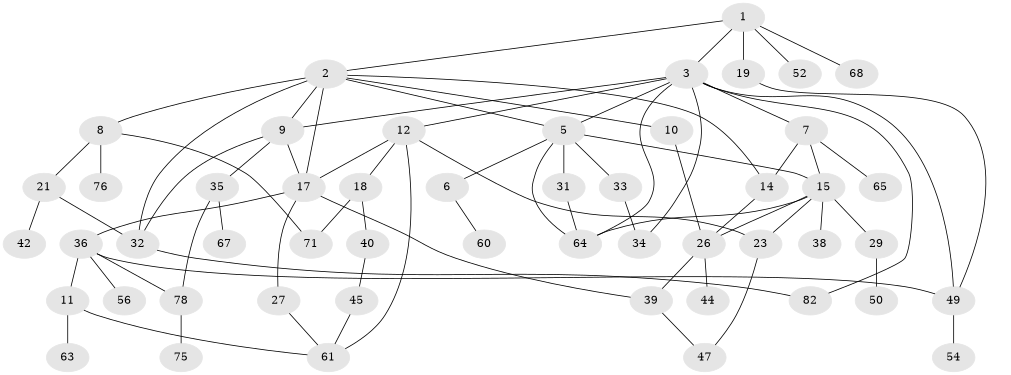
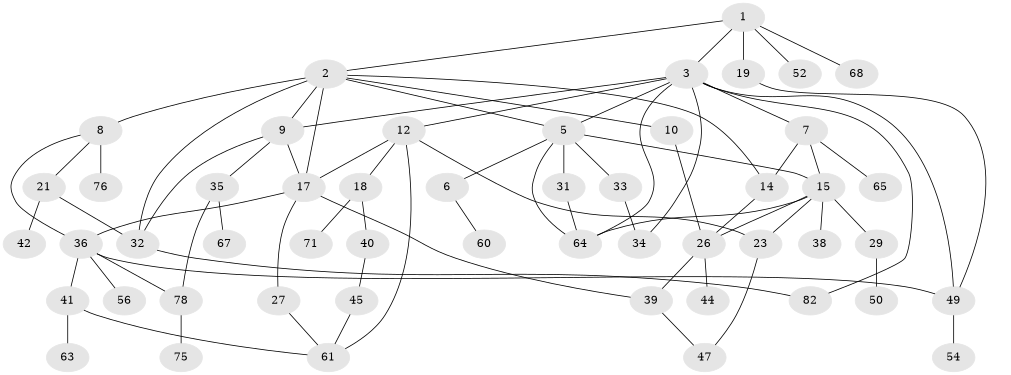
edge "8" -- "71": now "8" -- "36"
node "11": label "11" -> "41"
